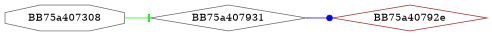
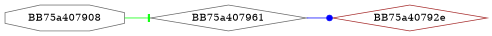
node "BB75a407308": label "BB75a407308" -> "BB75a407908"
node "BB75a407931": label "BB75a407931" -> "BB75a407961"
